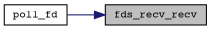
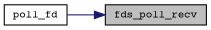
node "fds_recv_recv": label "fds_recv_recv" -> "fds_poll_recv"
